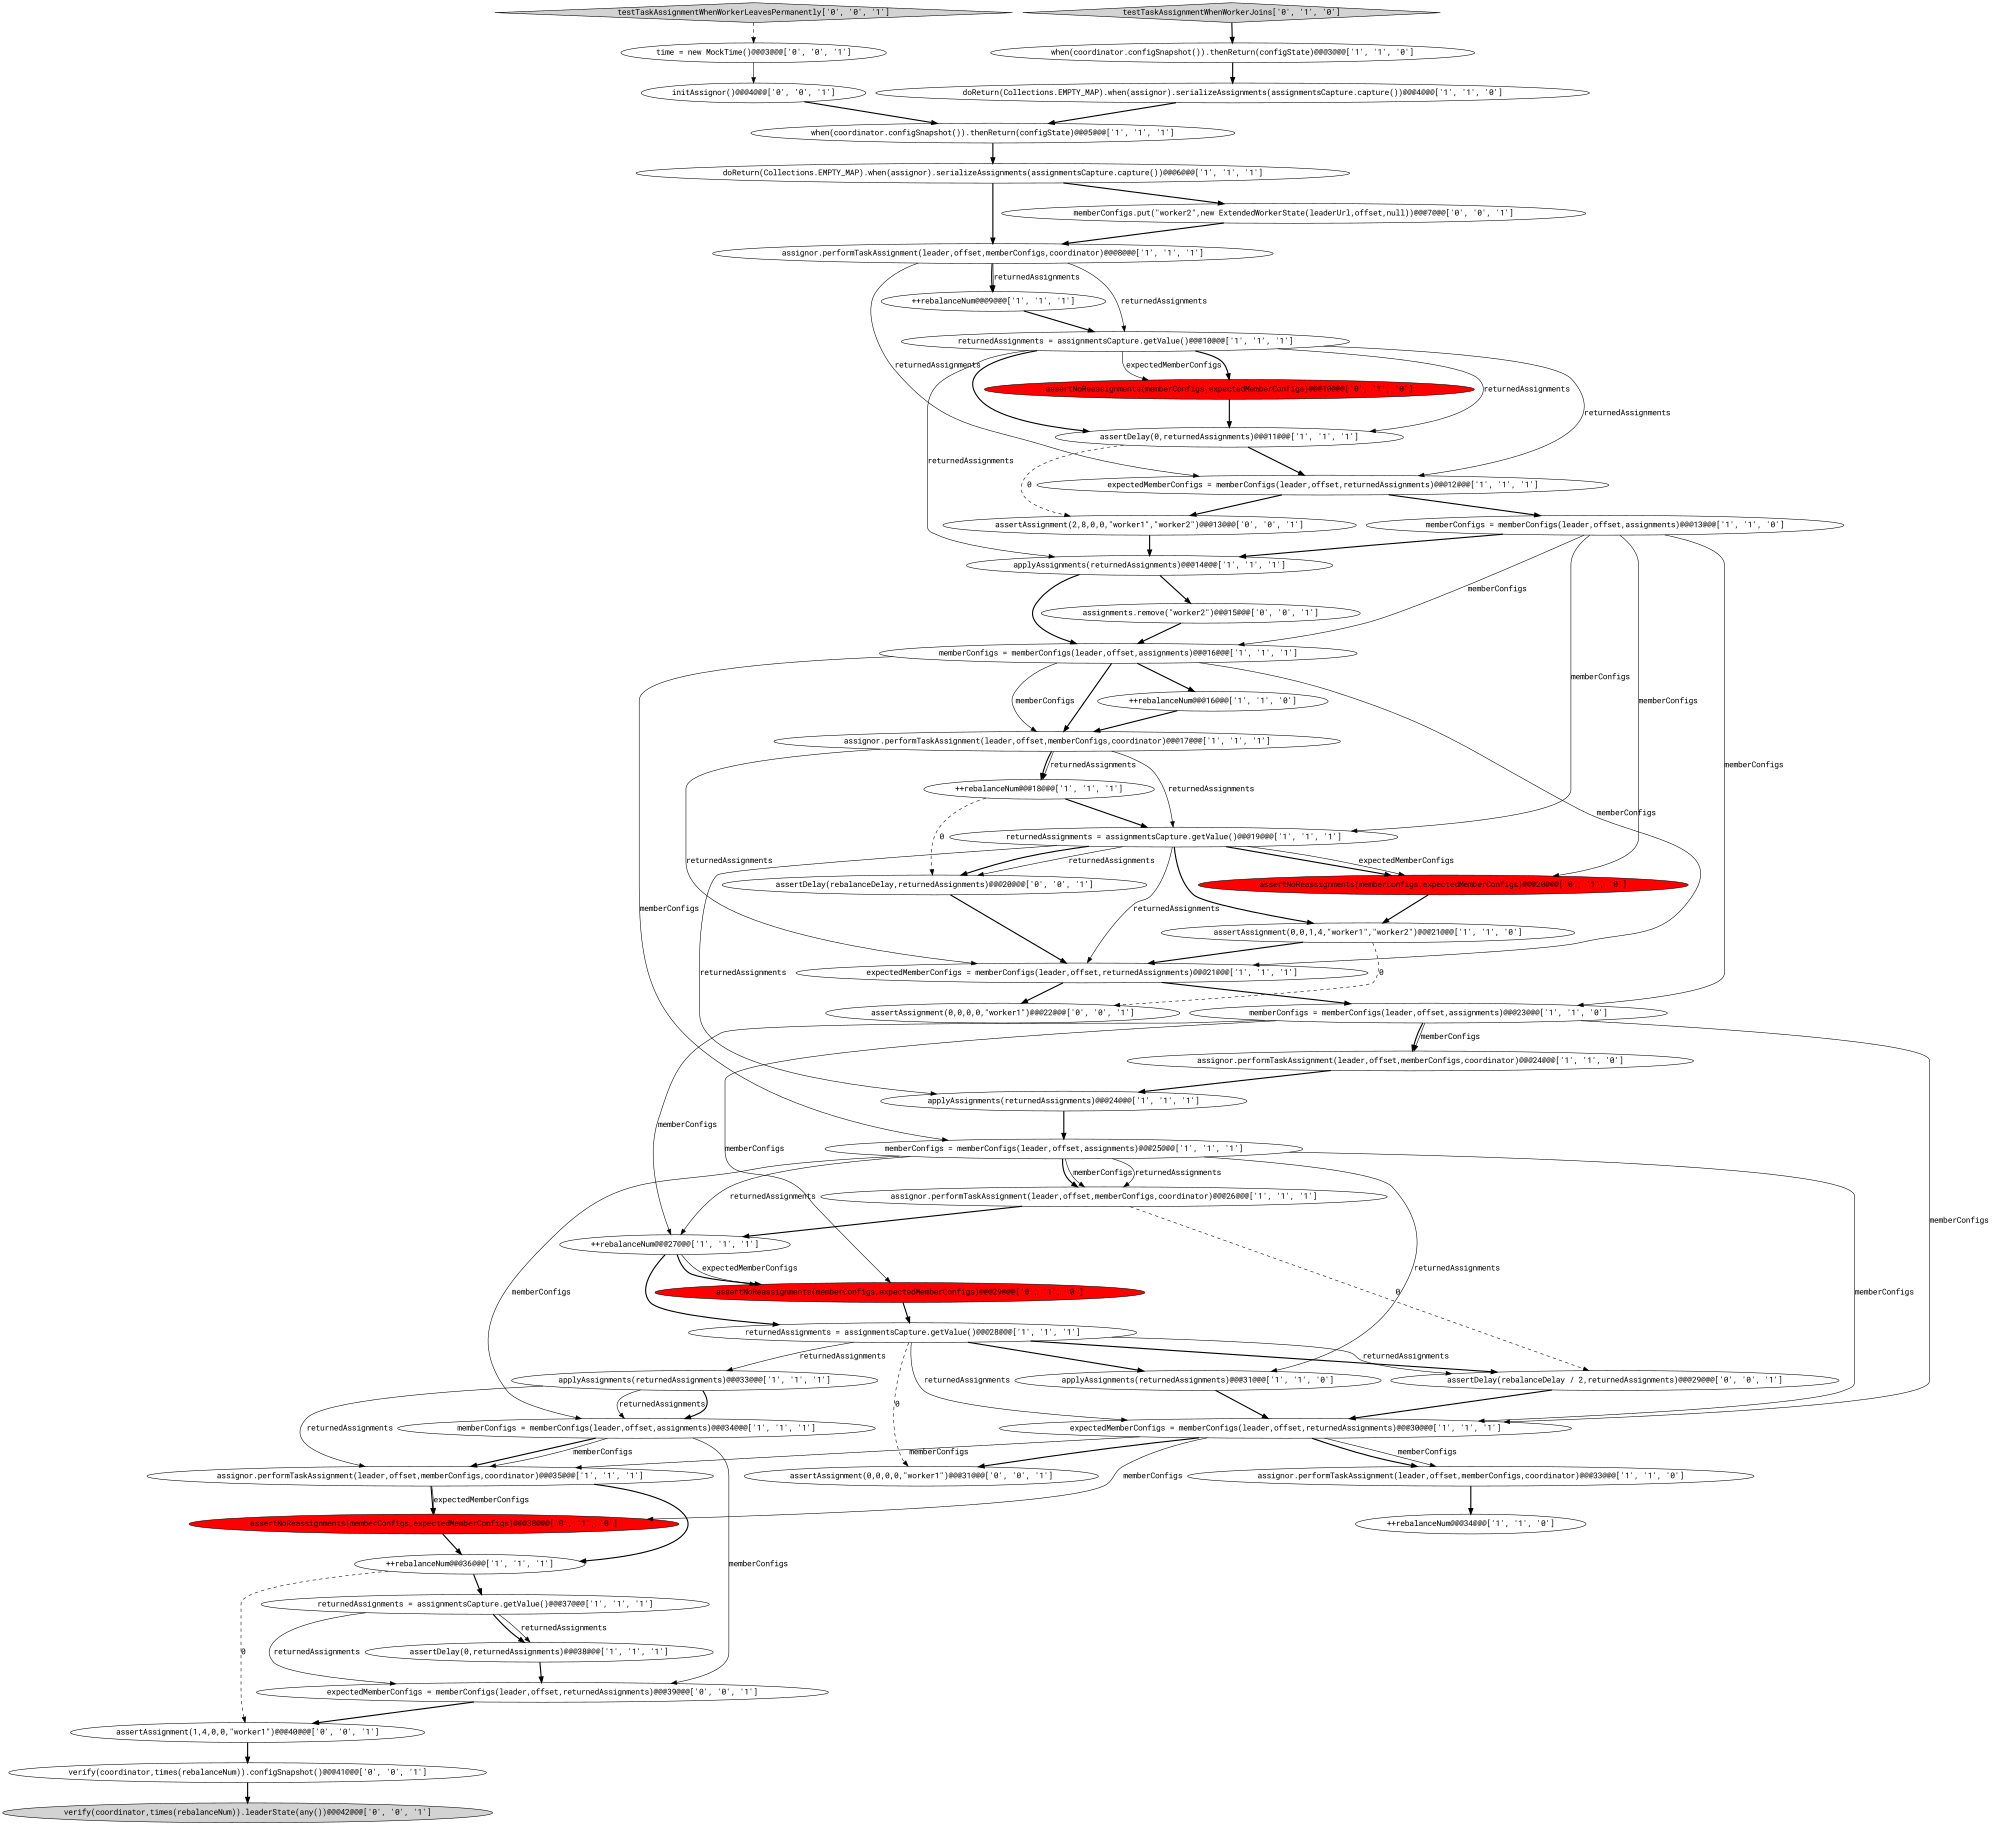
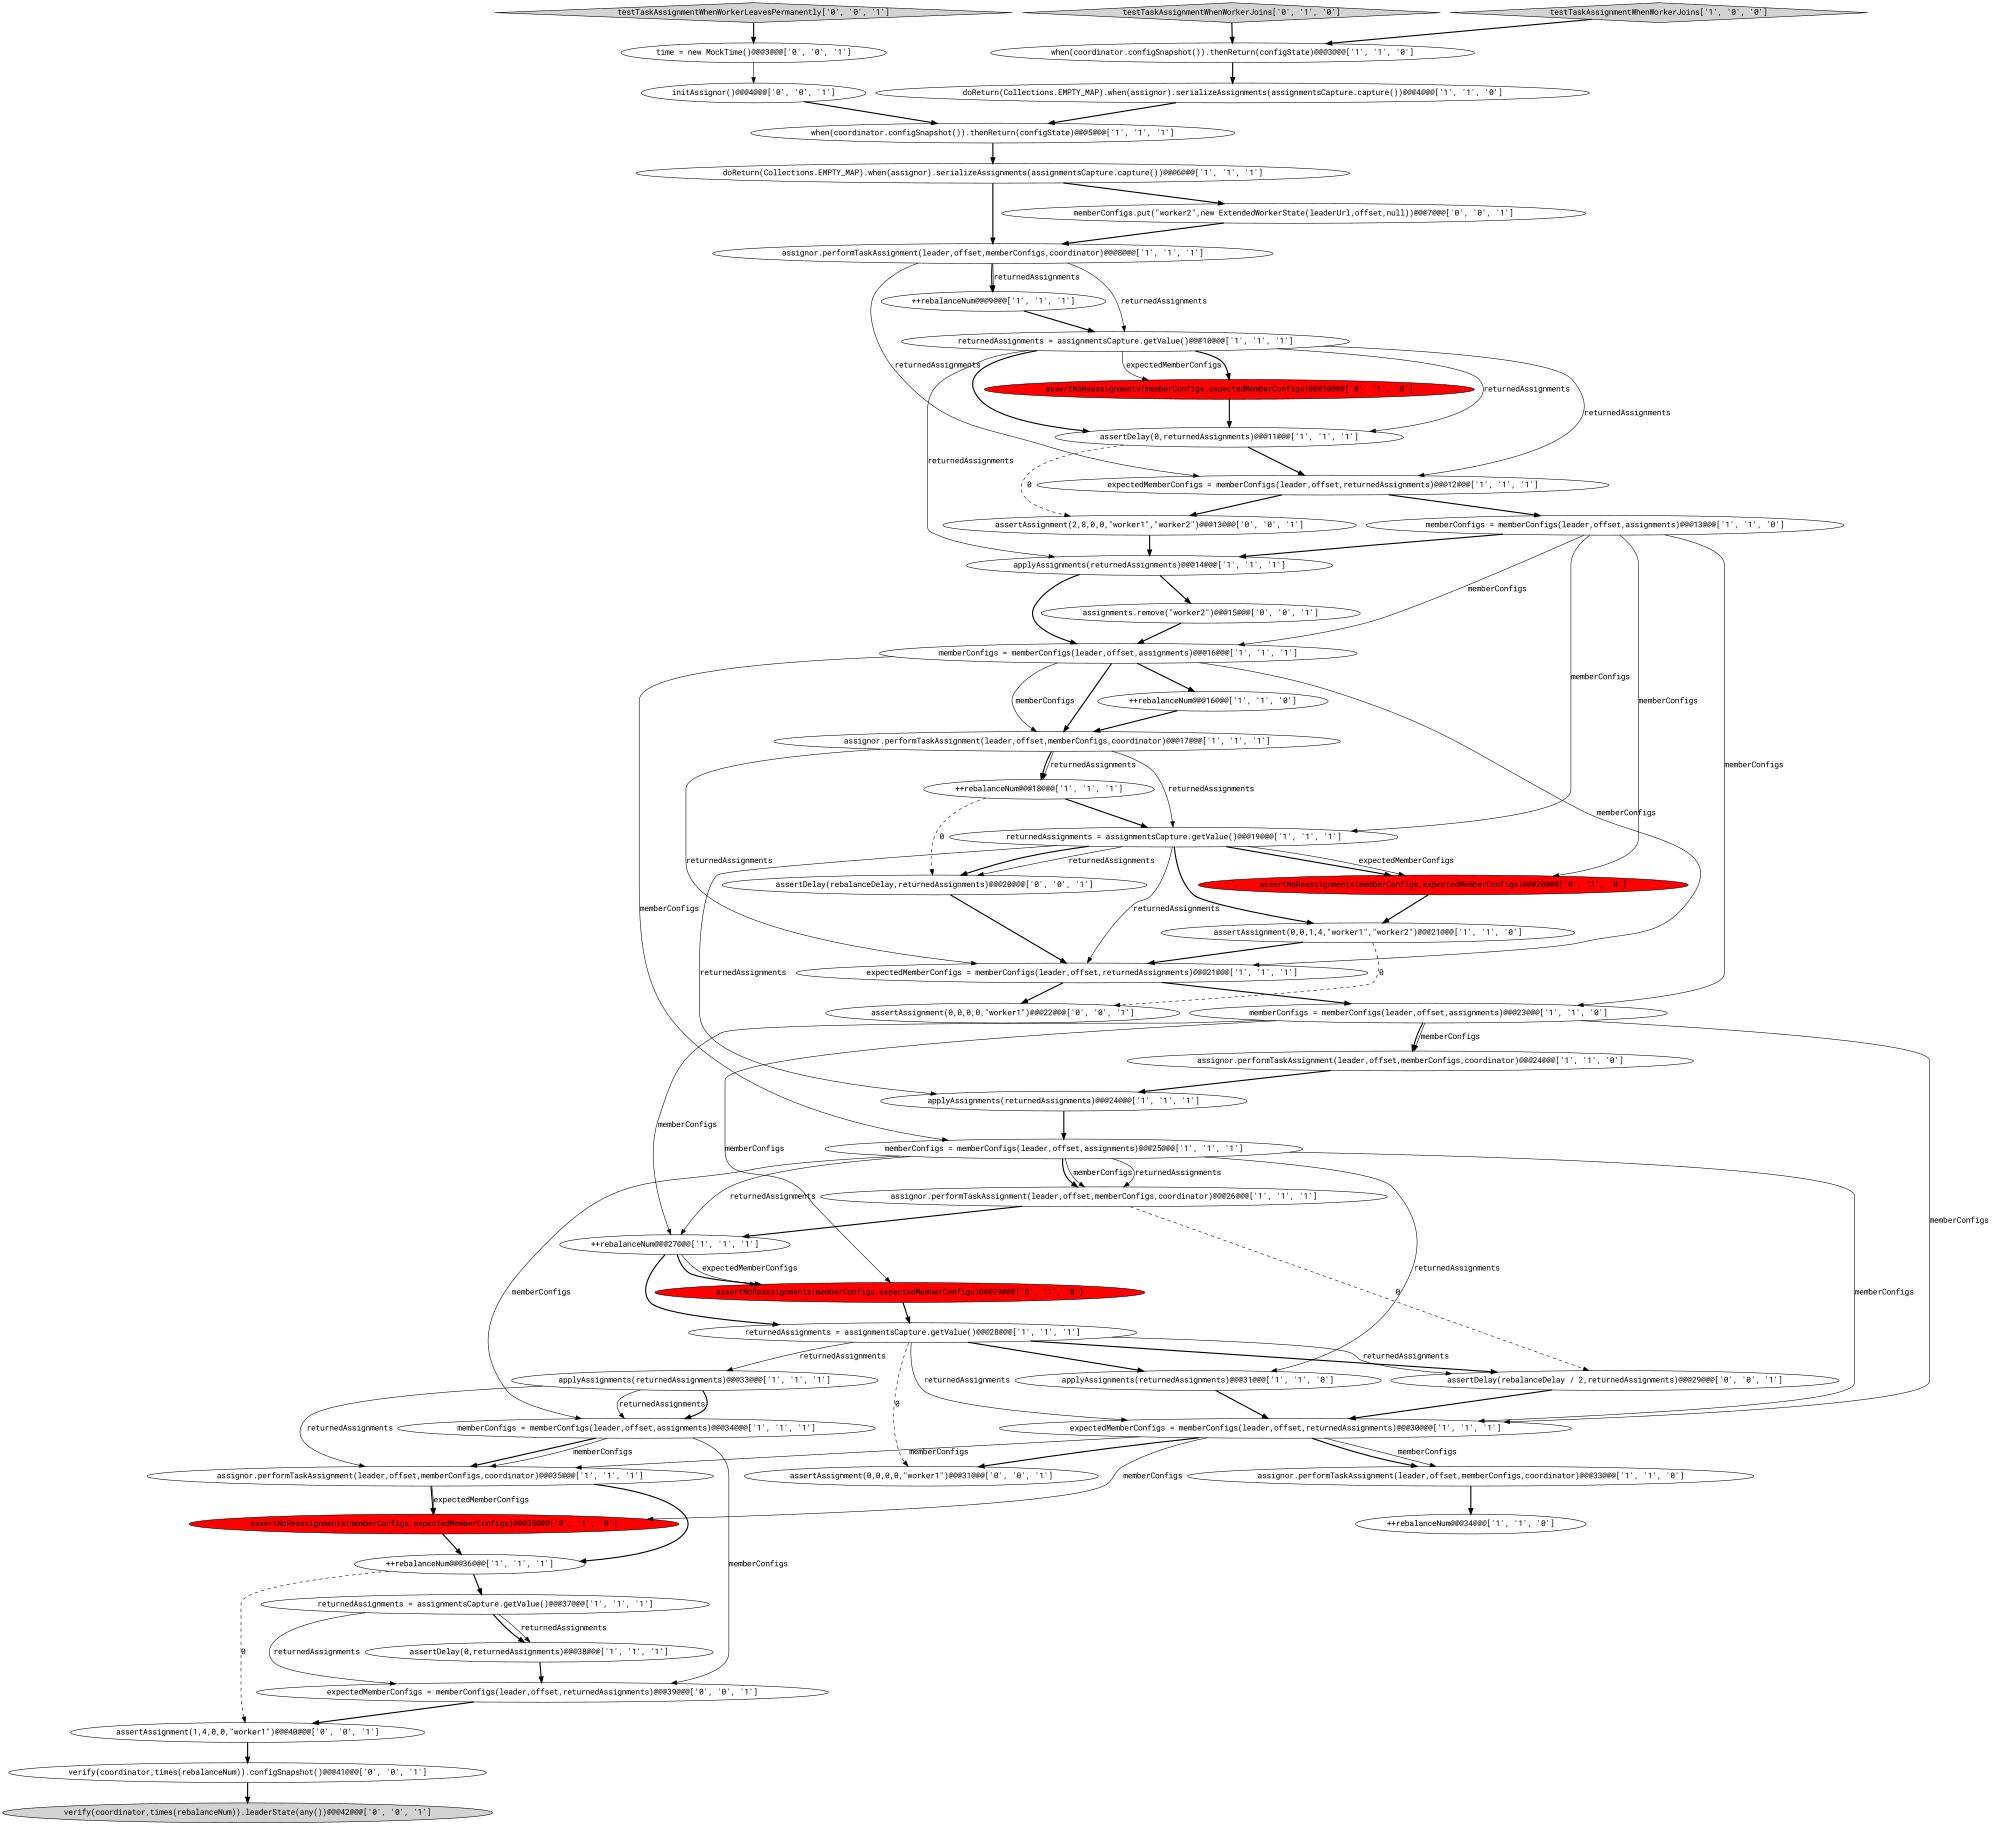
node "testTaskAssignmentWhenWorkerJoins['1', '0', '0']": added
edge "testTaskAssignmentWhenWorkerLeavesPermanently['0', '0', '1']" -> "time = new MockTime()@@@3@@@['0', '0', '1']": style dashed -> bold
